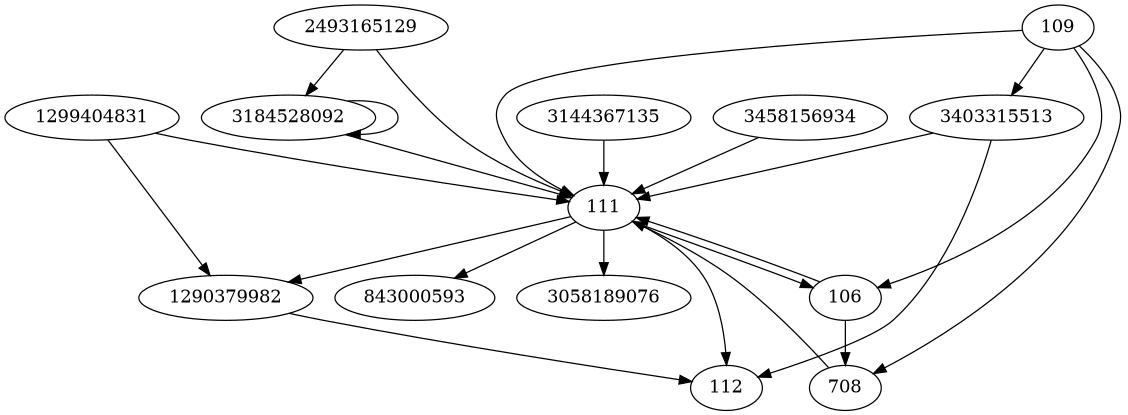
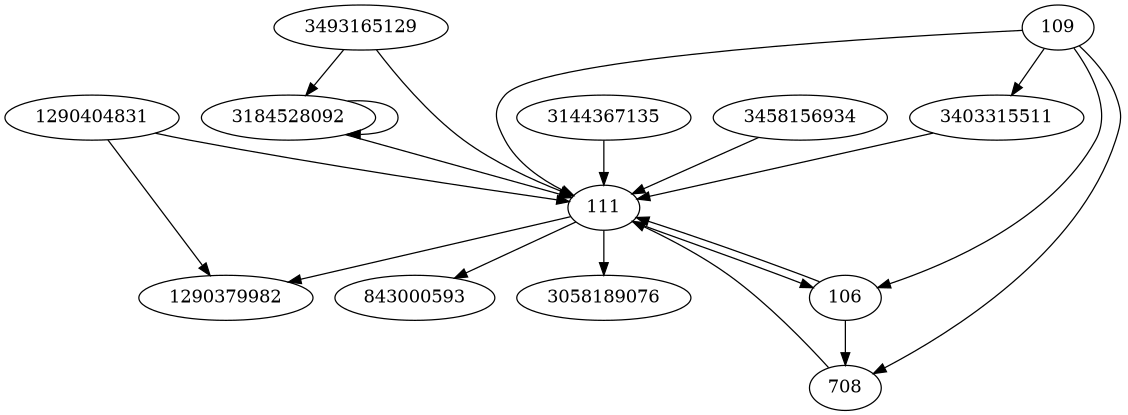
node "2493165129": label "2493165129" -> "3493165129"
node "1299404831": label "1299404831" -> "1290404831"
node "3403315513": label "3403315513" -> "3403315511"
node "112": removed
